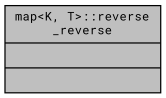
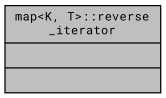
node "map<K, T>::reverse": text "_reverse" -> "_iterator"
